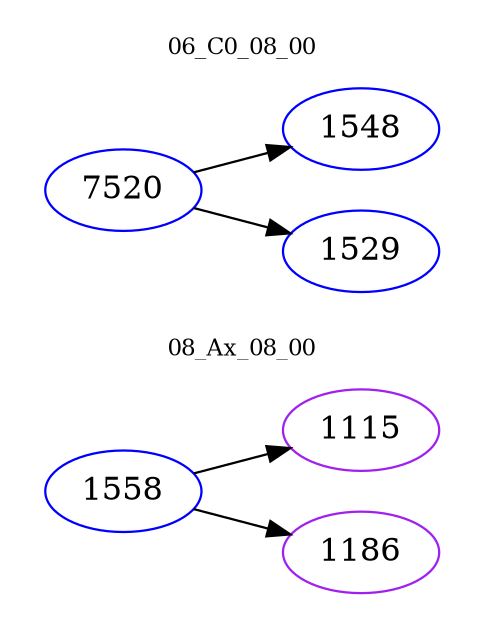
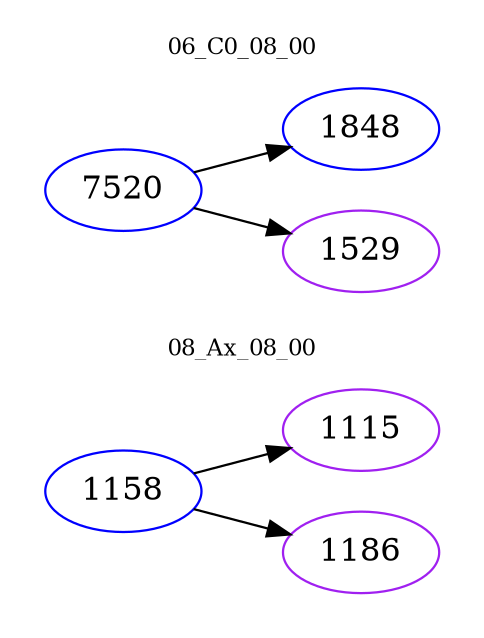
node "1548": label "1548" -> "1848"
node "1529": color blue -> purple
node "1558": label "1558" -> "1158"
